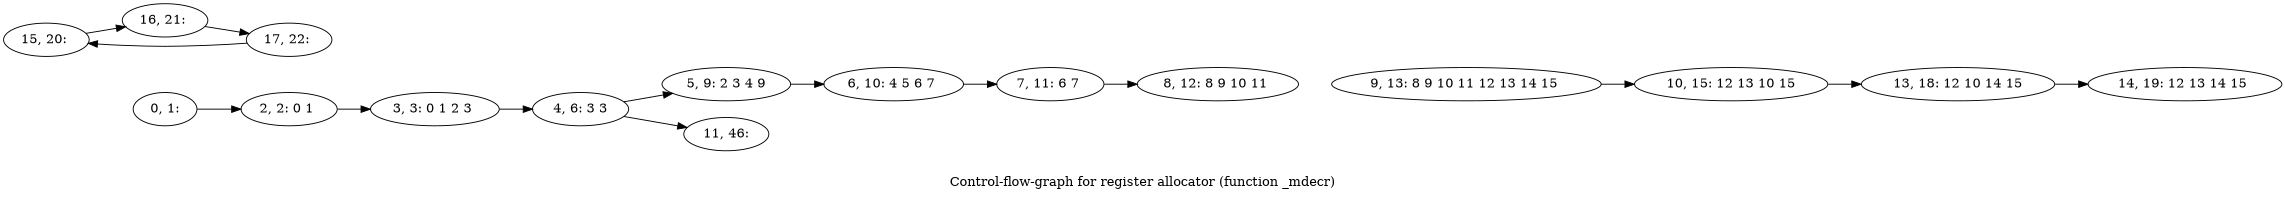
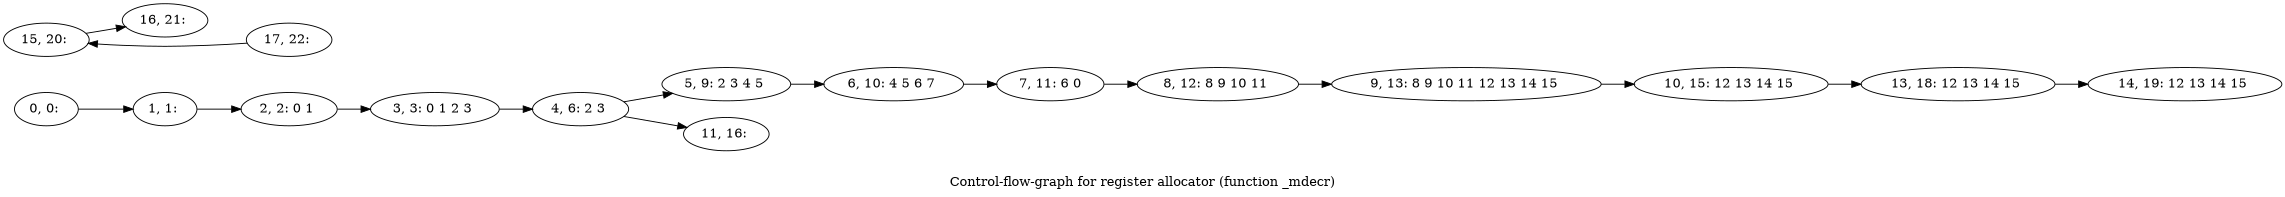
edge "16, 21:" -> "17, 22:": removed
node "5, 9: 2 3 4 9": label "5, 9: 2 3 4 9" -> "5, 9: 2 3 4 5"
node "7, 11: 6 7": label "7, 11: 6 7" -> "7, 11: 6 0"
edge "8, 12: 8 9 10 11" -> "9, 13: 8 9 10 11 12 13 14 15": added
node "10, 15: 12 13 10 15": label "10, 15: 12 13 10 15" -> "10, 15: 12 13 14 15"
node "13, 18: 12 10 14 15": label "13, 18: 12 10 14 15" -> "13, 18: 12 13 14 15"
node "0, 0:": added
node "0, 1:": label "0, 1:" -> "1, 1:"
node "4, 6: 3 3": label "4, 6: 3 3" -> "4, 6: 2 3"
node "11, 46:": label "11, 46:" -> "11, 16:"
